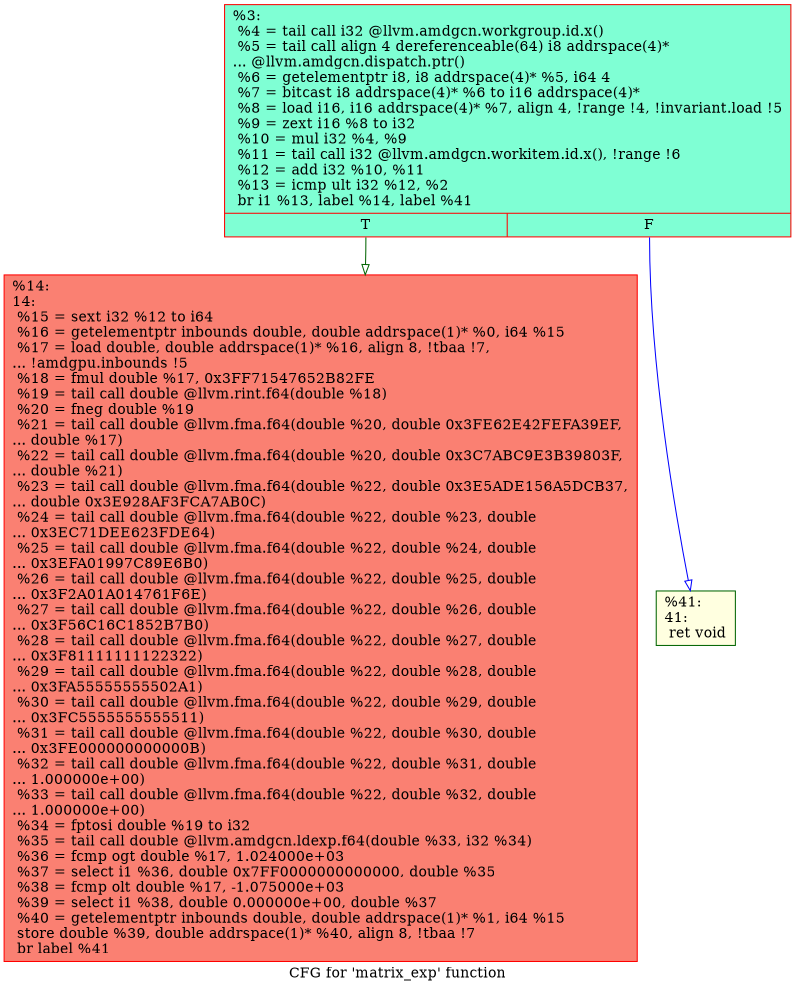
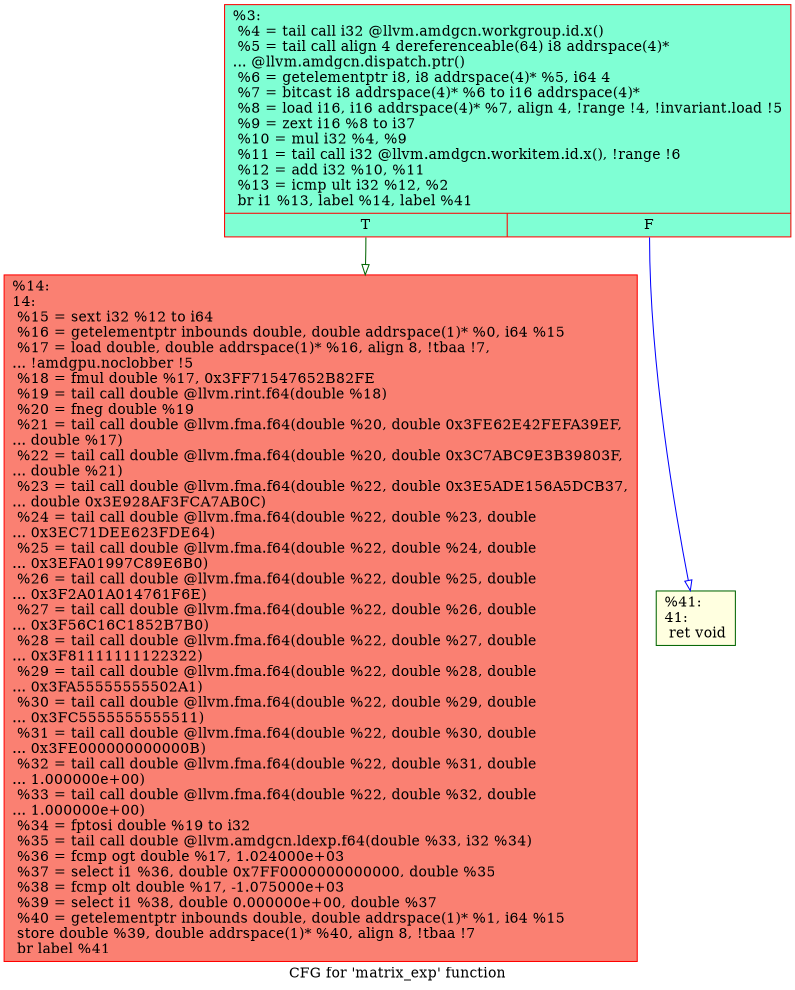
node "%3:": text "%9 = zext i16 %8 to i32" -> "%9 = zext i16 %8 to i37"
node "%14:": text "... !amdgpu.inbounds !5" -> "... !amdgpu.noclobber !5"
